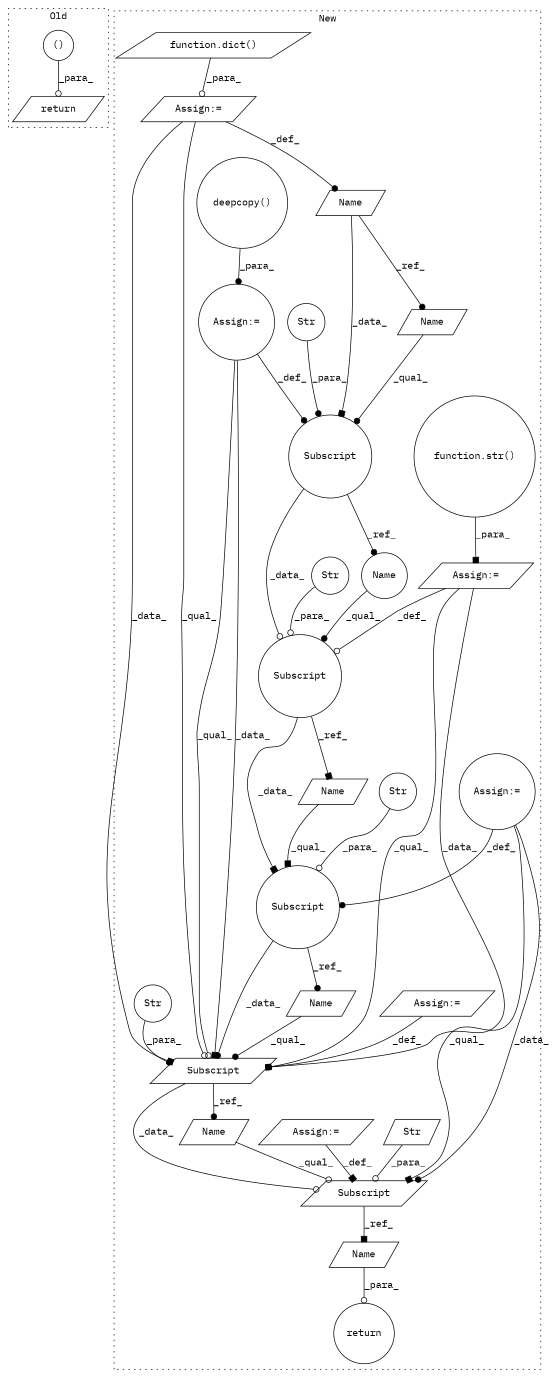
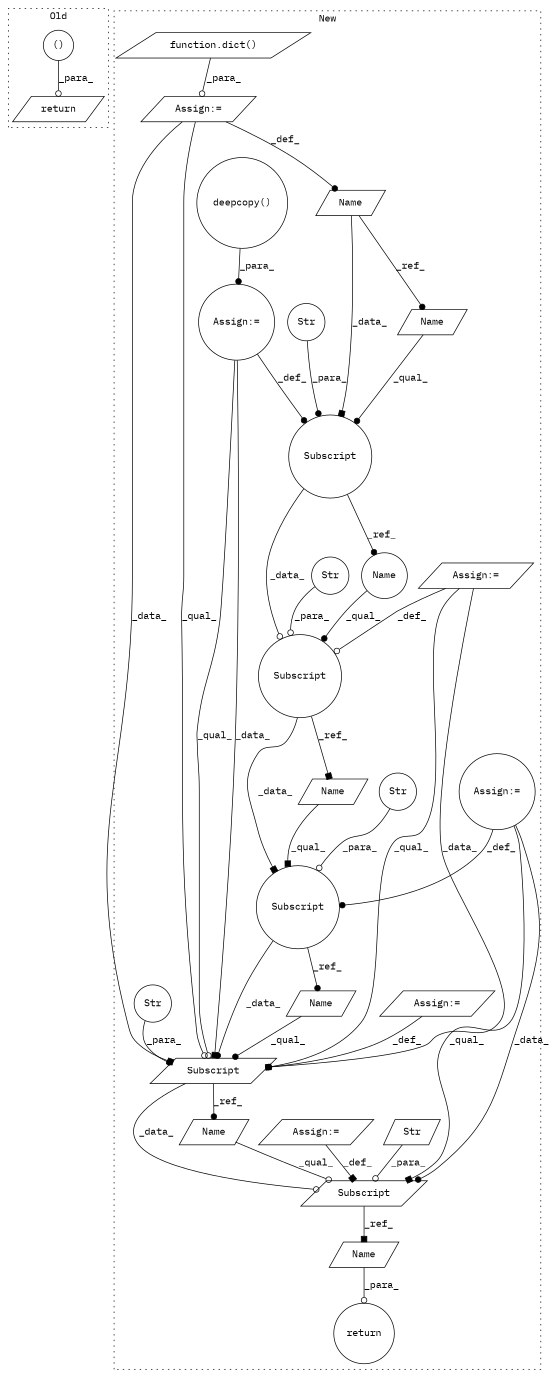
node "function.str()": removed
